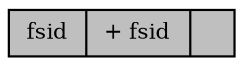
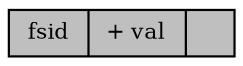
node "fsid": text "+ fsid" -> "+ val"
